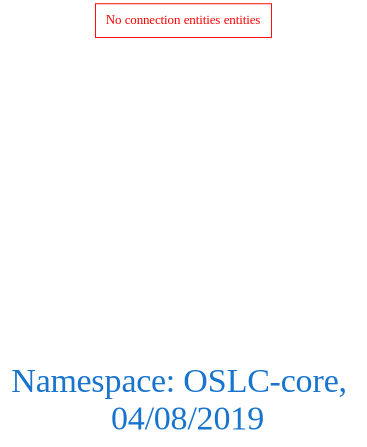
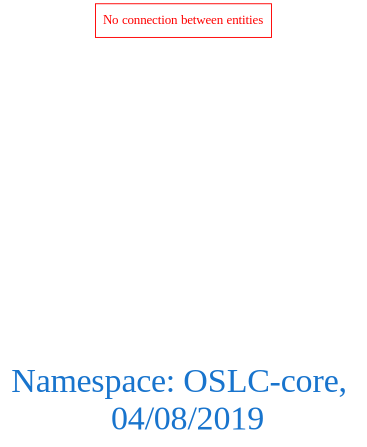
node "No connection entities entities": label "No connection entities entities" -> "No connection between entities"
